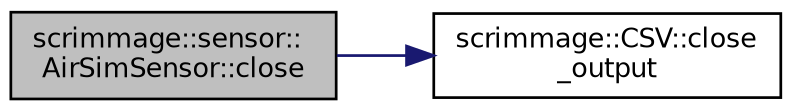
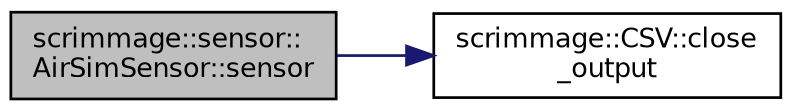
node "scrimmage::sensor:: AirSimSensor::close": label "scrimmage::sensor:: AirSimSensor::close" -> "scrimmage::sensor:: AirSimSensor::sensor"
